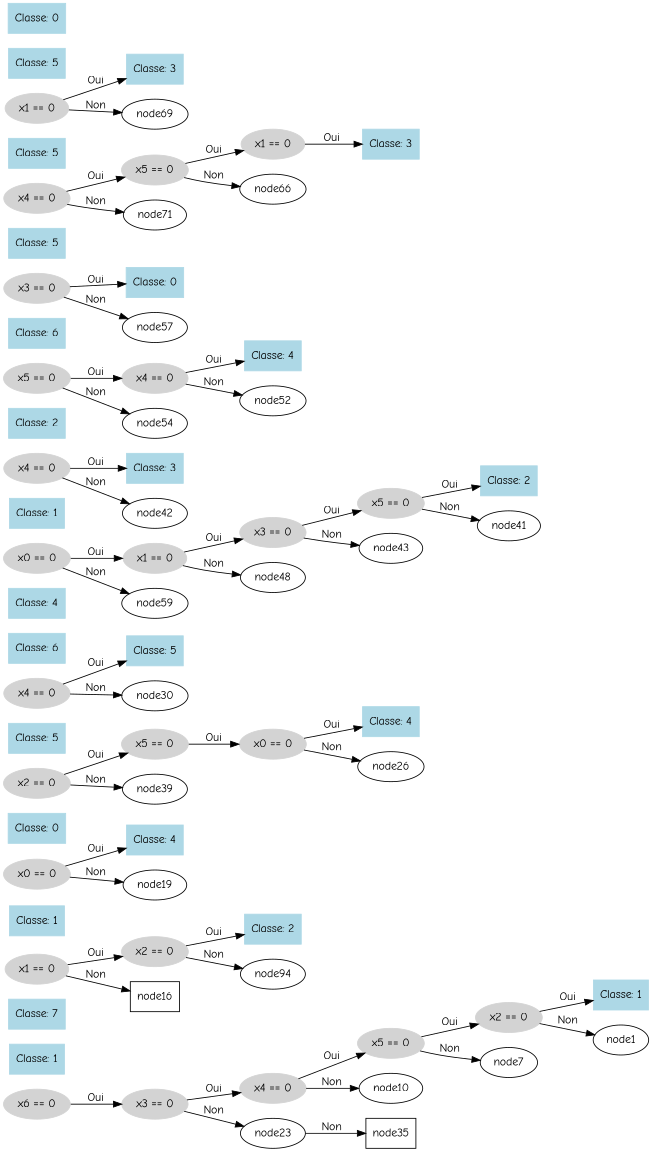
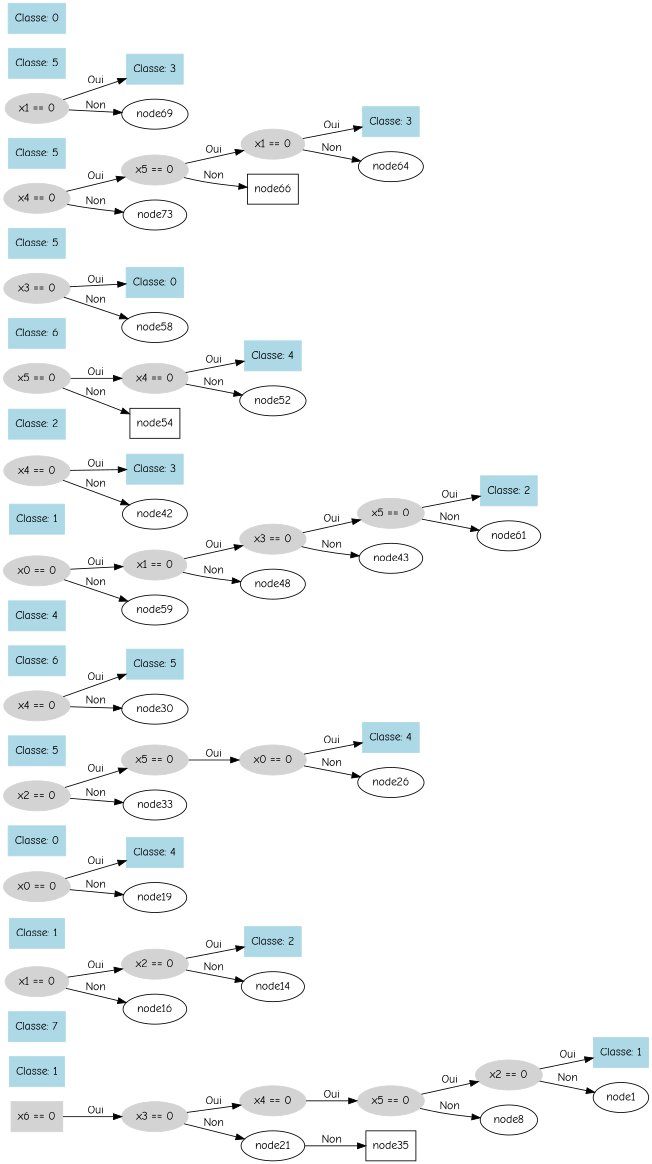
node "node64": added
node "node66": shape ellipse -> box
node "node71": label "node71" -> "node73"
node "node57": label "node57" -> "node58"
node "node54": shape ellipse -> box
node "node41": label "node41" -> "node61"
node "node39": label "node39" -> "node33"
node "node94": label "node94" -> "node14"
node "node16": shape box -> ellipse
node "node7": label "node7" -> "node8"
node "node10": removed
node "x6 == 0": shape ellipse -> box
node "node23": label "node23" -> "node21"
